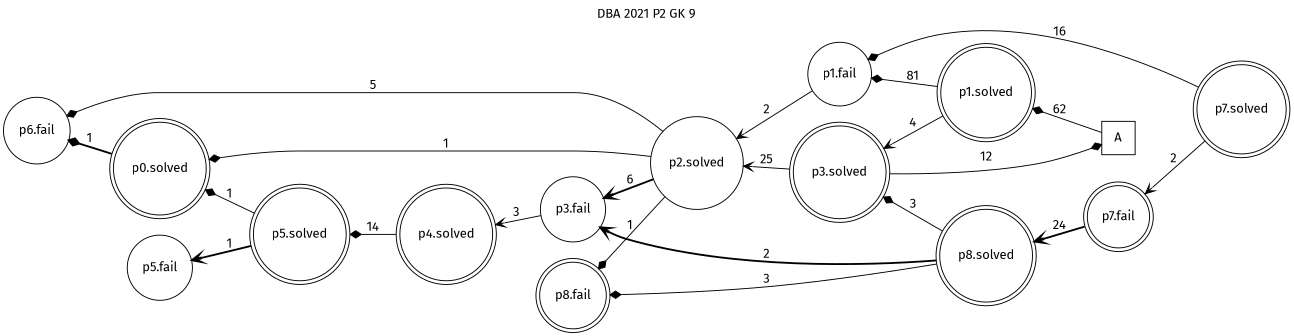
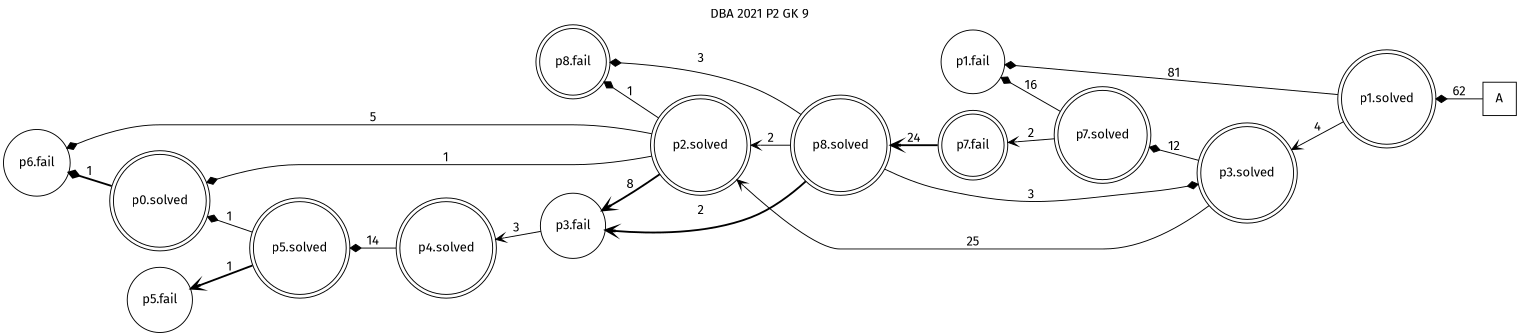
edge "p1.fail" -> "p2.solved": now "p8.solved" -> "p2.solved"
node "p2.solved": shape circle -> doublecircle
edge "p3.solved" -> "A": now "p3.solved" -> "p7.solved"
edge "p2.solved" -> "p3.fail": label "6" -> "8"
